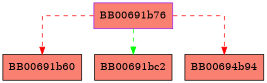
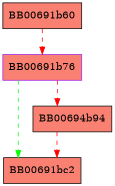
edge "BB00691b76" -> "BB00691b60": reversed
edge "BB00694b94" -> "BB00691bc2": added
